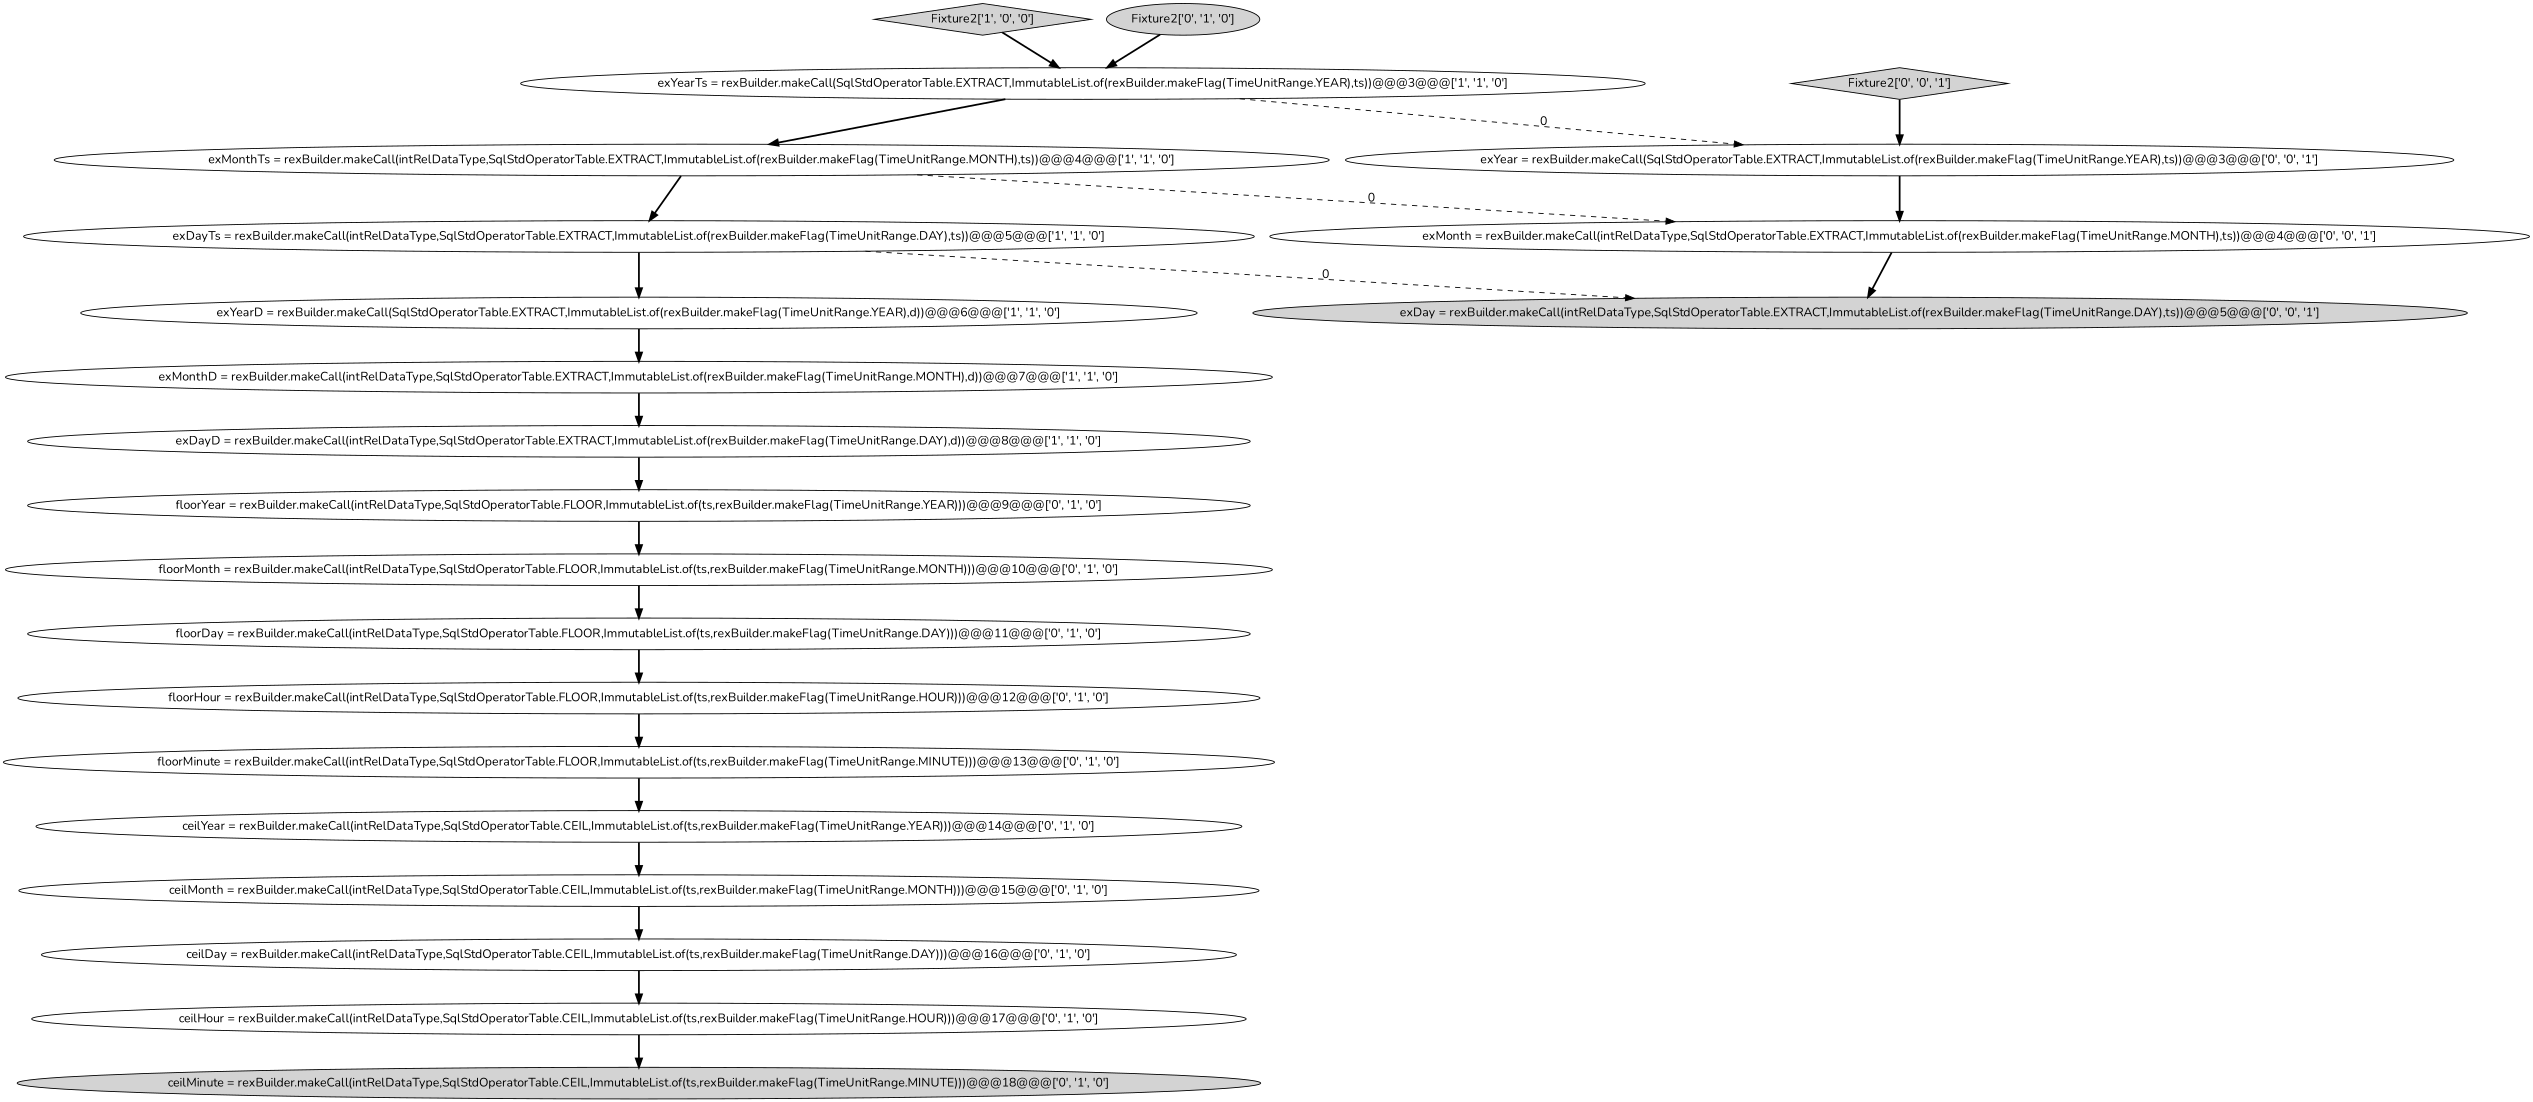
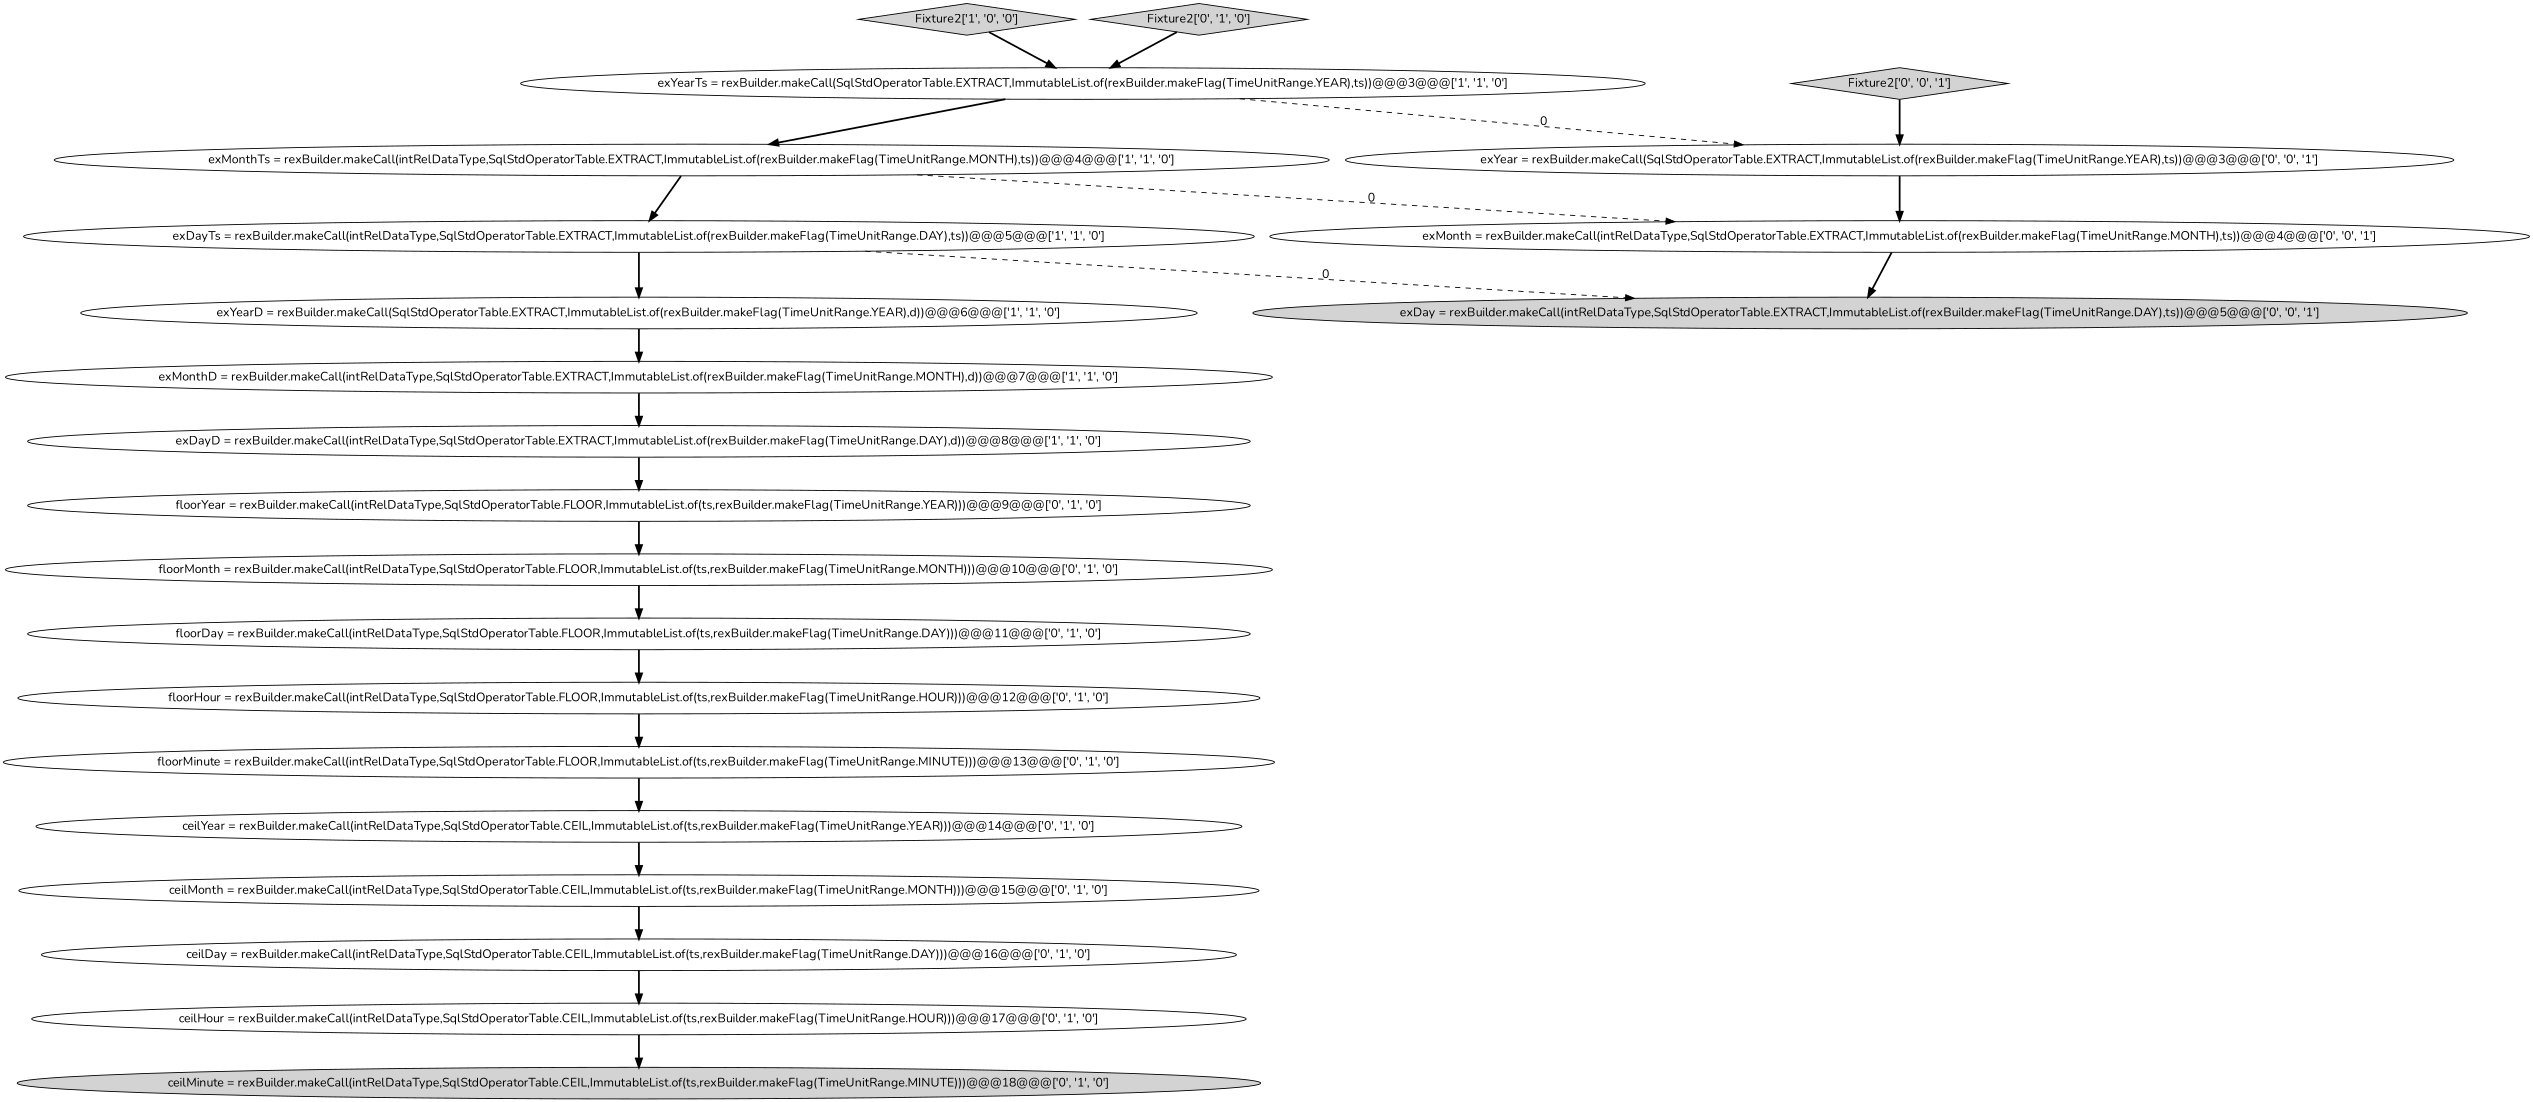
node "Fixture2['0', '1', '0']": shape ellipse -> diamond
